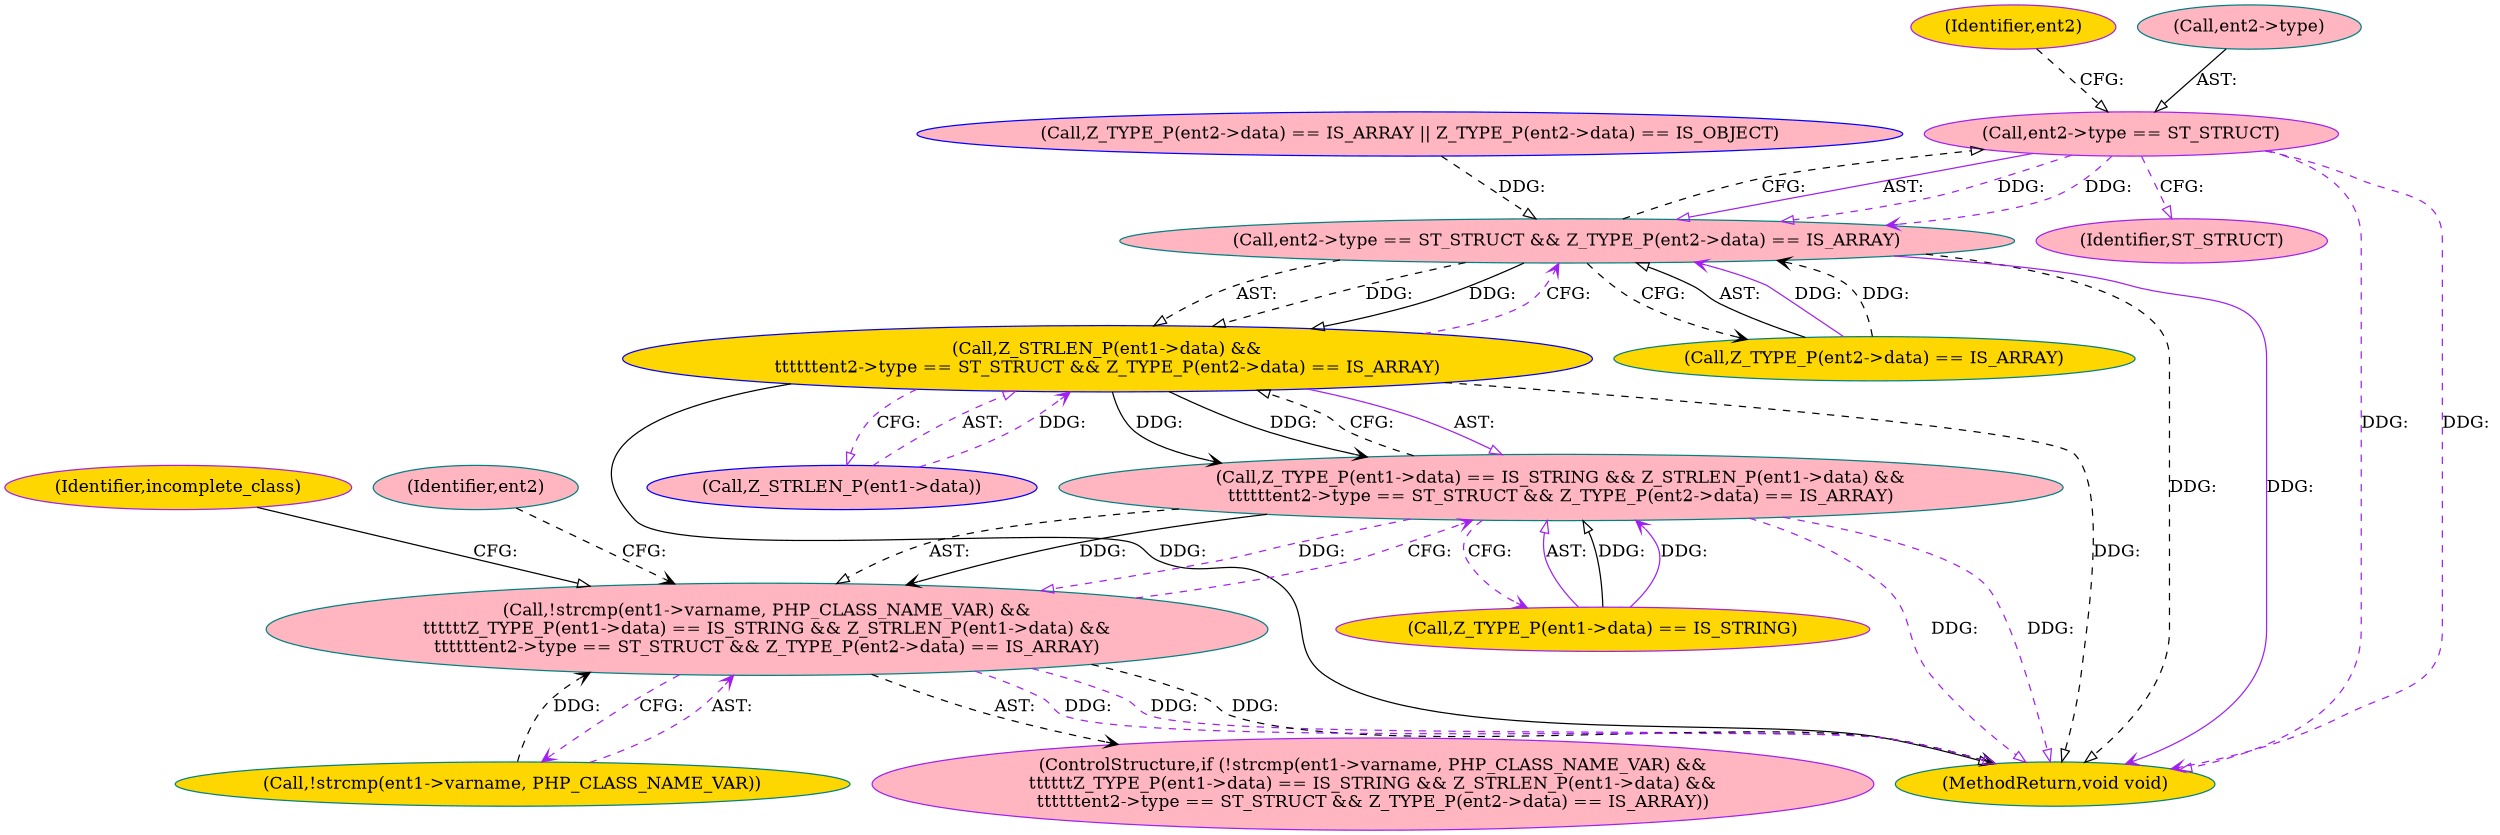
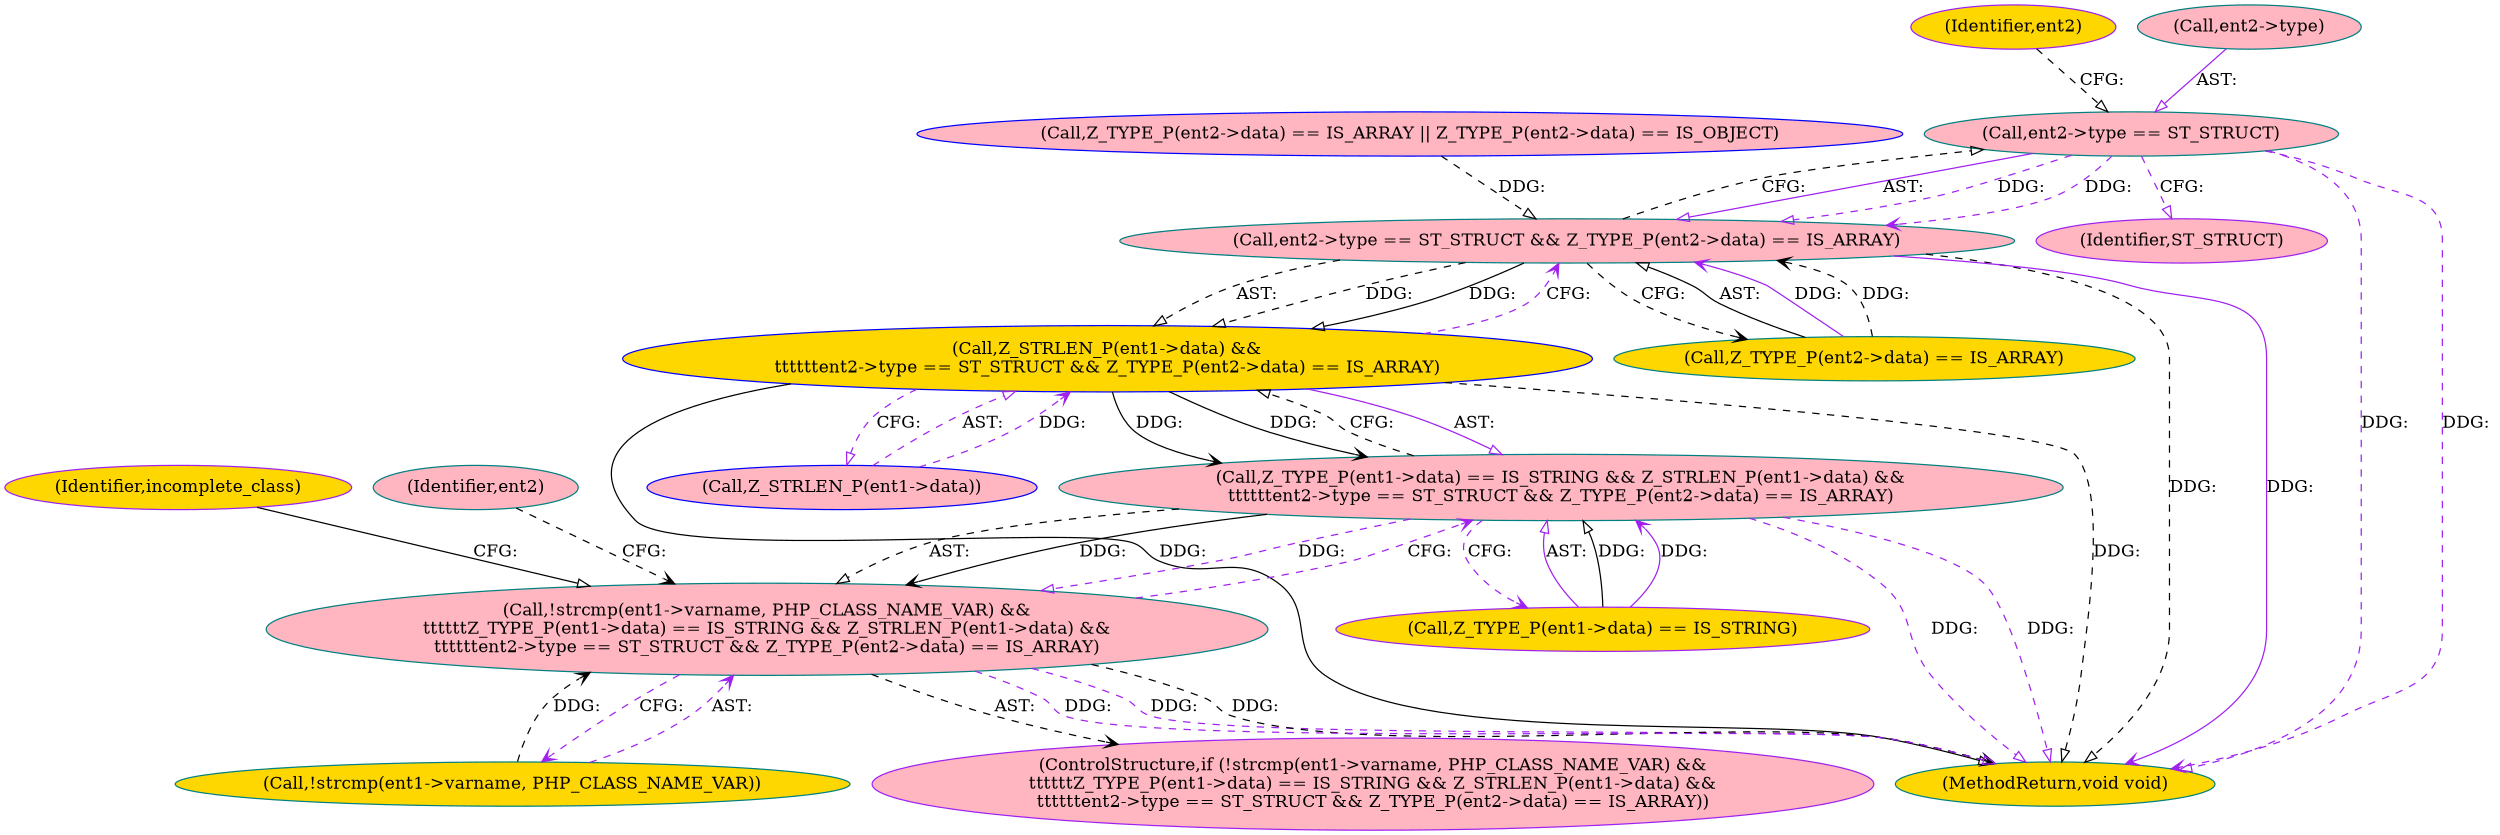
edge "(Call,ent2->type)" -> "(Call,ent2->type == ST_STRUCT)": color black -> purple
node "(Call,ent2->type == ST_STRUCT)": color purple -> teal
